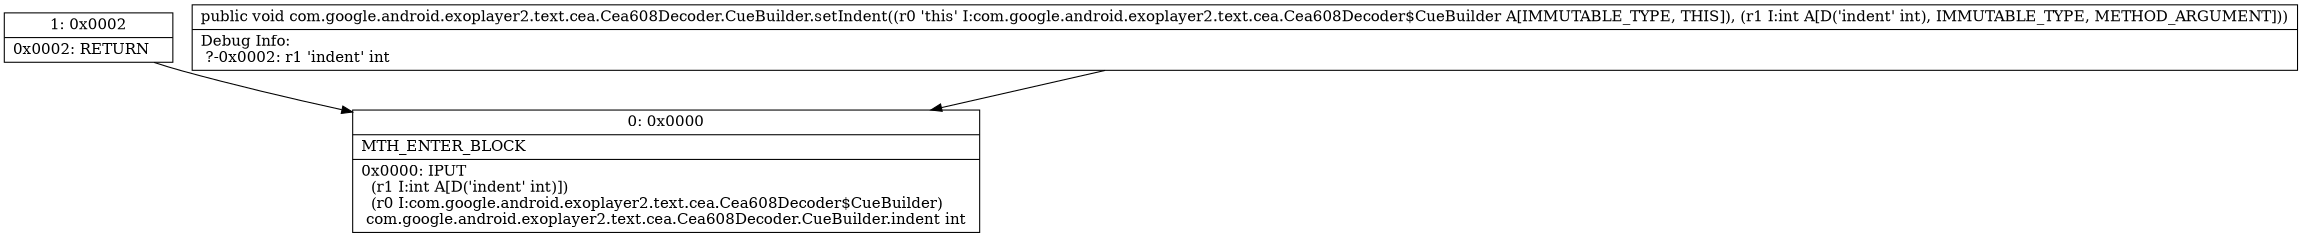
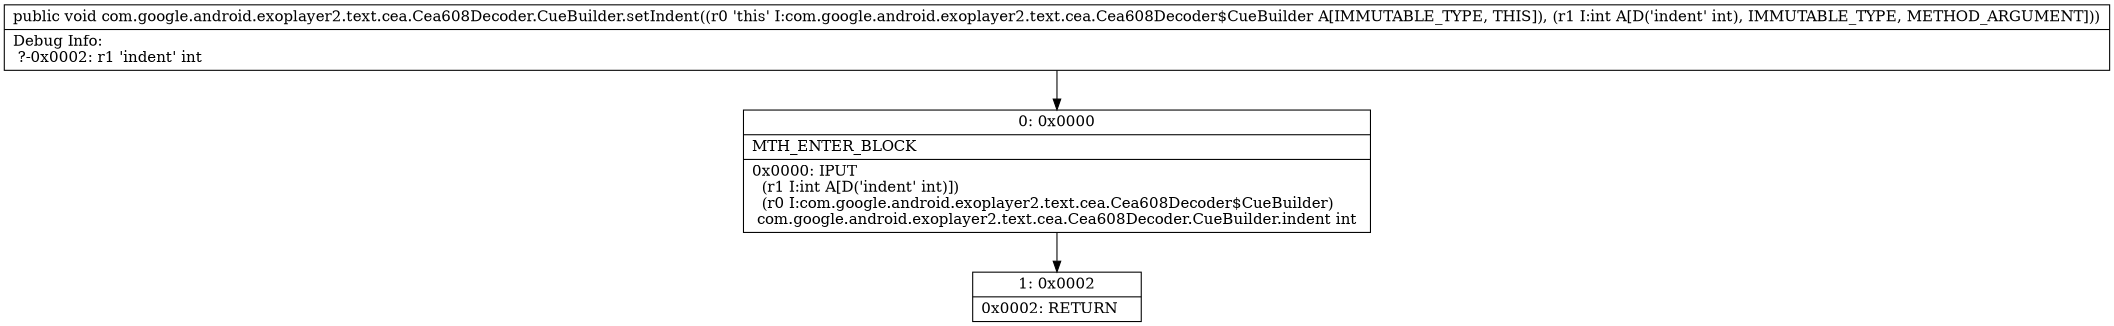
edge "1: 0x0002" -> "0: 0x0000": reversed
